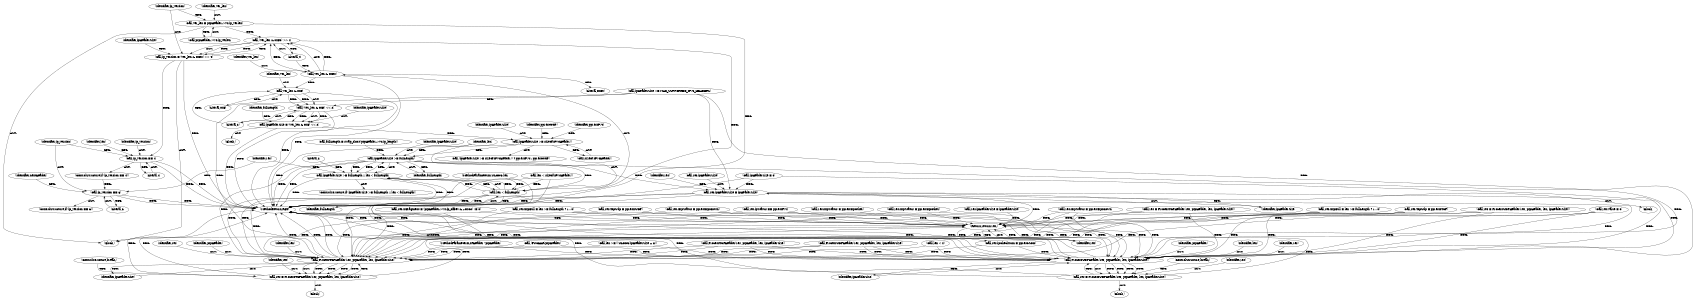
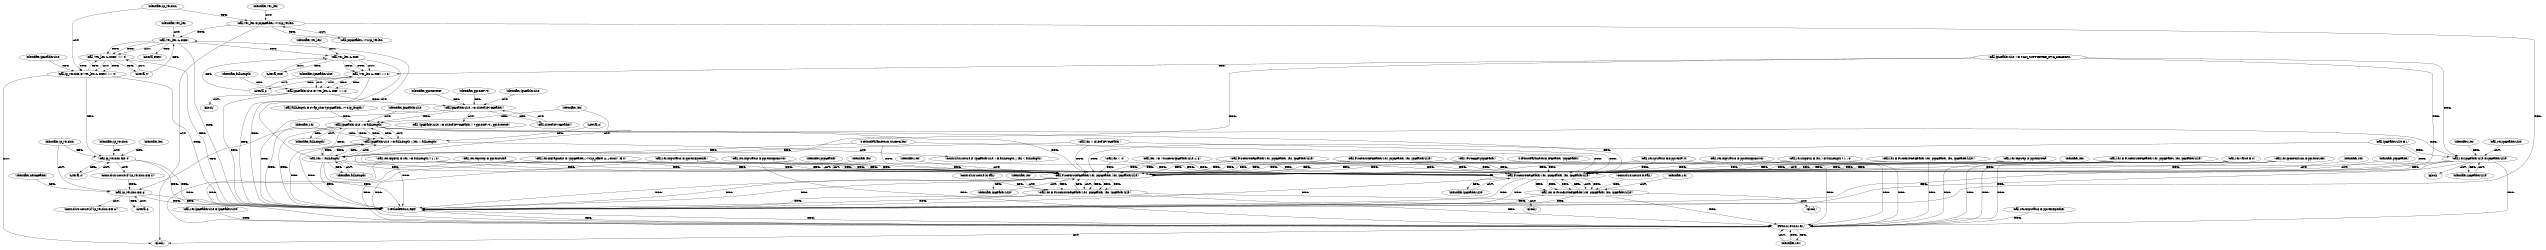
edge "(Call,ver_len = pIpHeader->v4.ip_verlen)" -> "(Call,(ver_len & 0xF0) >> 4)": now "(Call,ver_len = pIpHeader->v4.ip_verlen)" -> "(Call,ver_len & 0xF0)"
edge "(Call,ipHeaderSize >= sizeof(IPv4Header))" -> "(Call,ipHeaderSize >= fullLength)": label "CFG: " -> "DDG: "
node "(Call,ipHeaderSize = 0)": label "(Call,ipHeaderSize = 0)" -> "(Call,ipHeaderSize = 1)"
edge "(Return,return res;)" -> "(Call,res.ipCheckSum = ppresCSOK)": reversed
